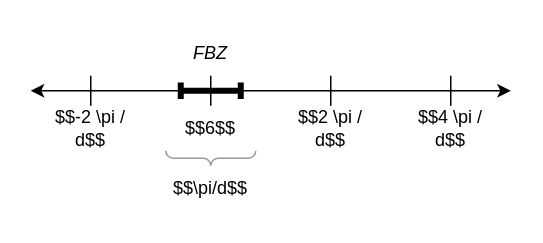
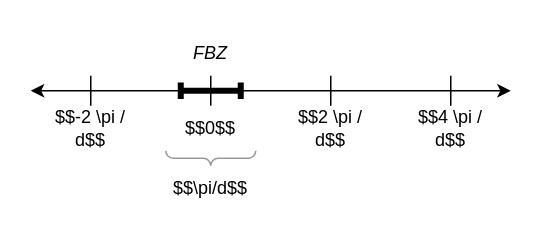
node "$$6$$": label "$$6$$" -> "$$0$$"
